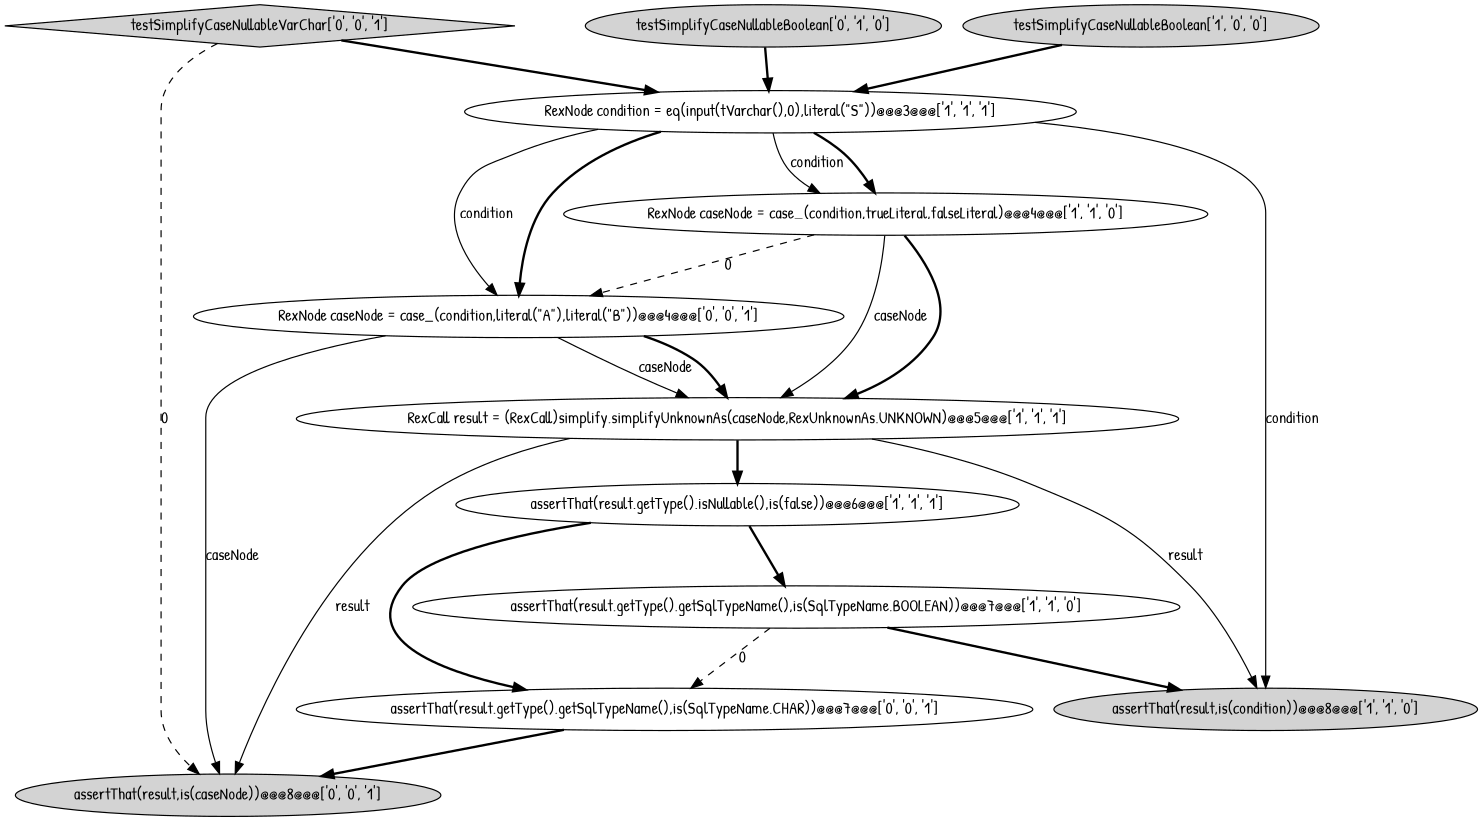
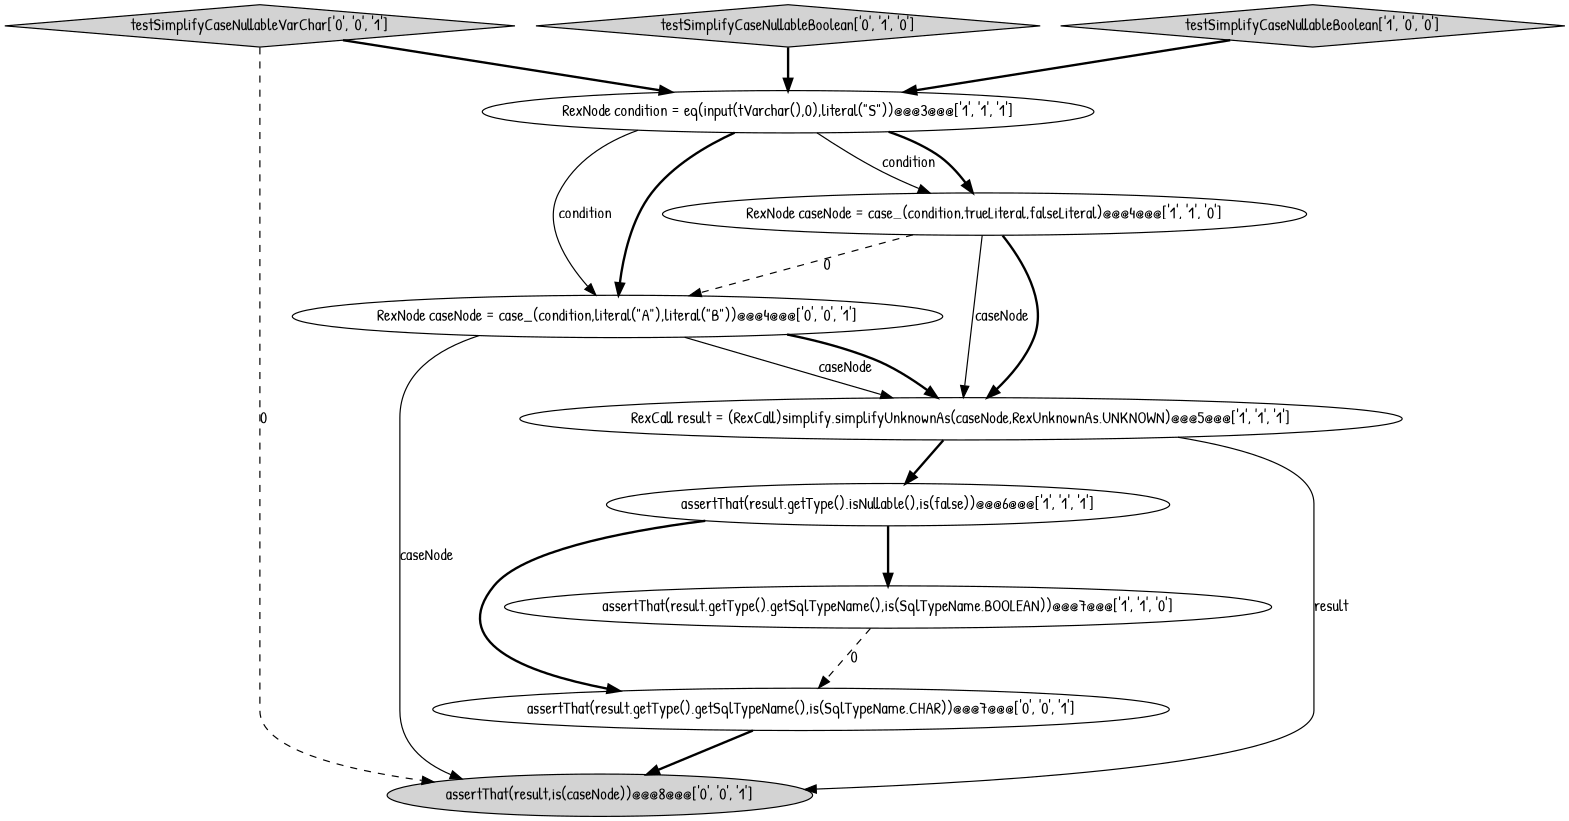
node "testSimplifyCaseNullableBoolean['0', '1', '0']": shape ellipse -> diamond
node "testSimplifyCaseNullableBoolean['1', '0', '0']": shape ellipse -> diamond
node "assertThat(result,is(condition))@@@8@@@['1', '1', '0']": removed
